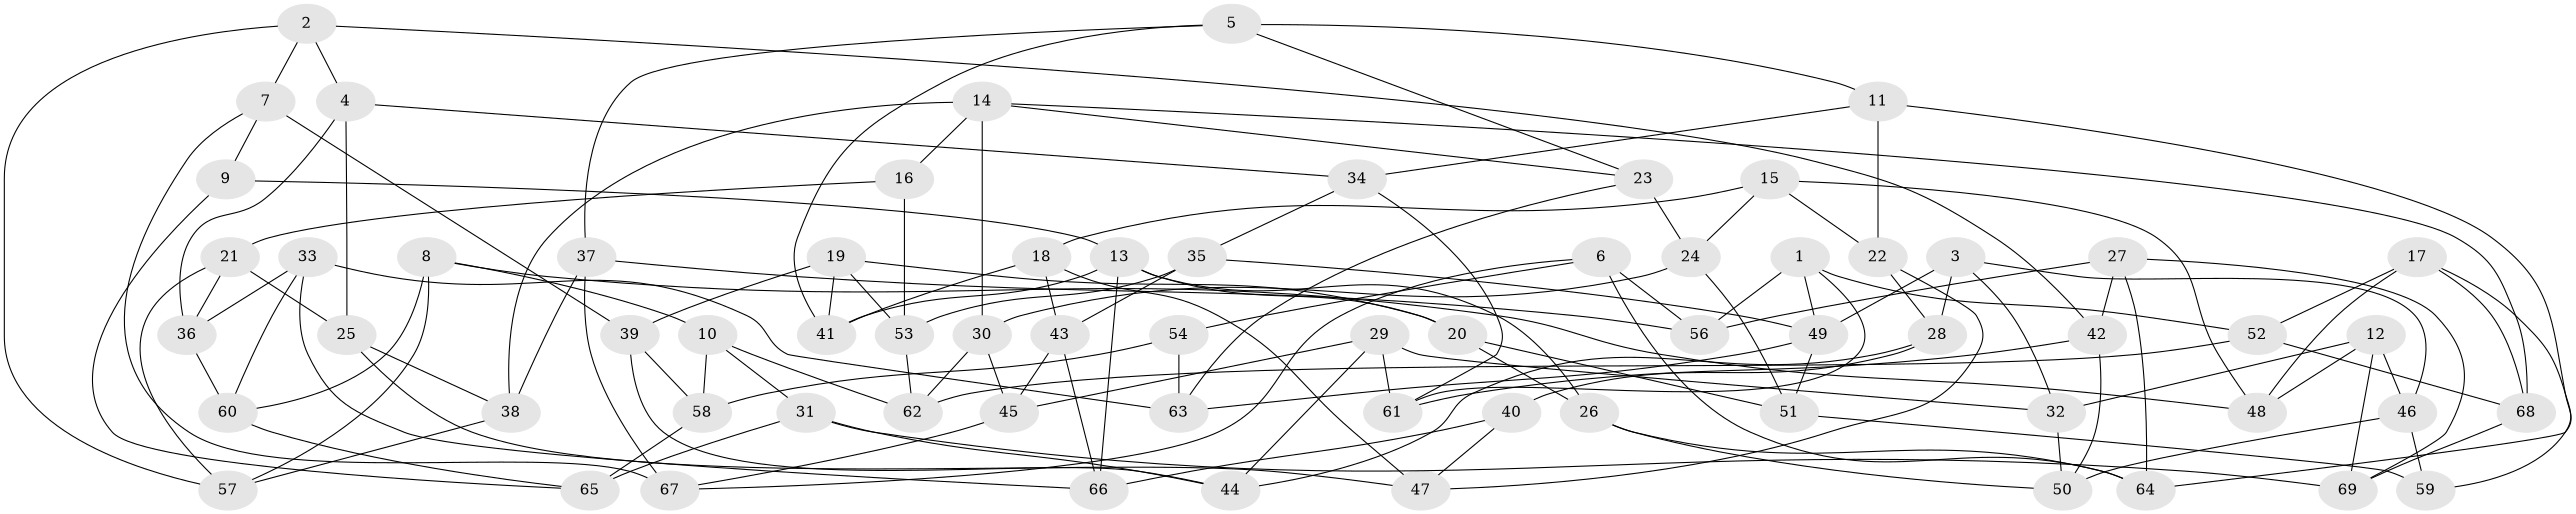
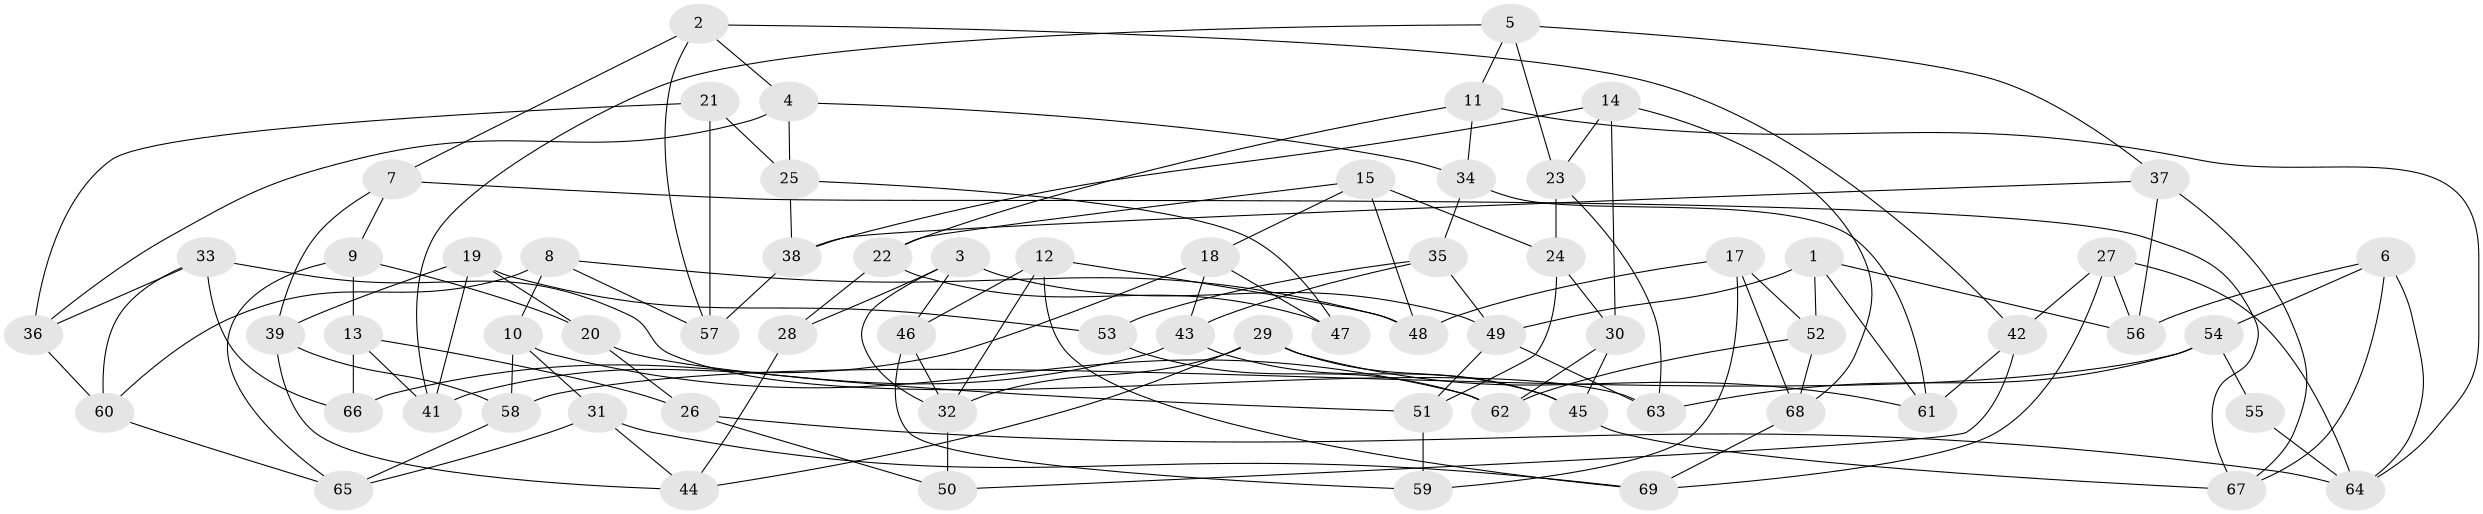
node "16": removed
edge "13" -- "20": now "9" -- "20"
node "40": removed
node "55": added
edge "46" -- "50": now "46" -- "32"
